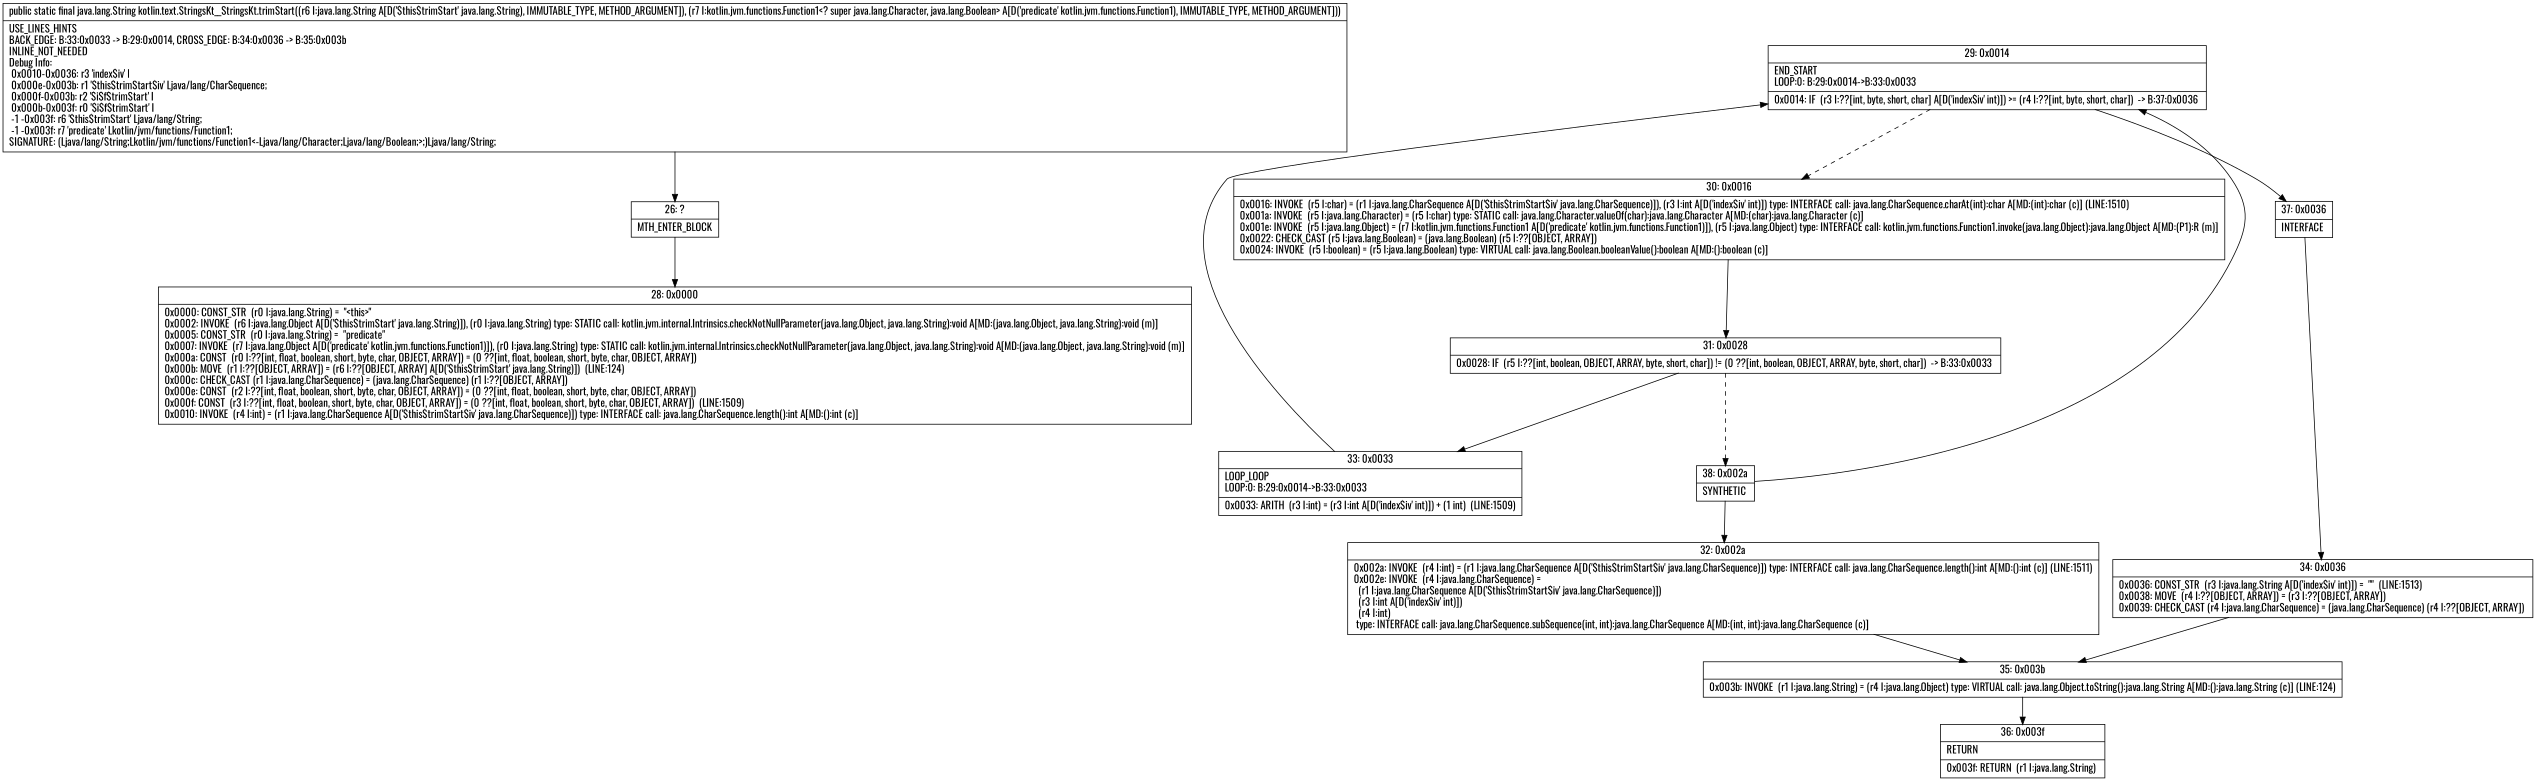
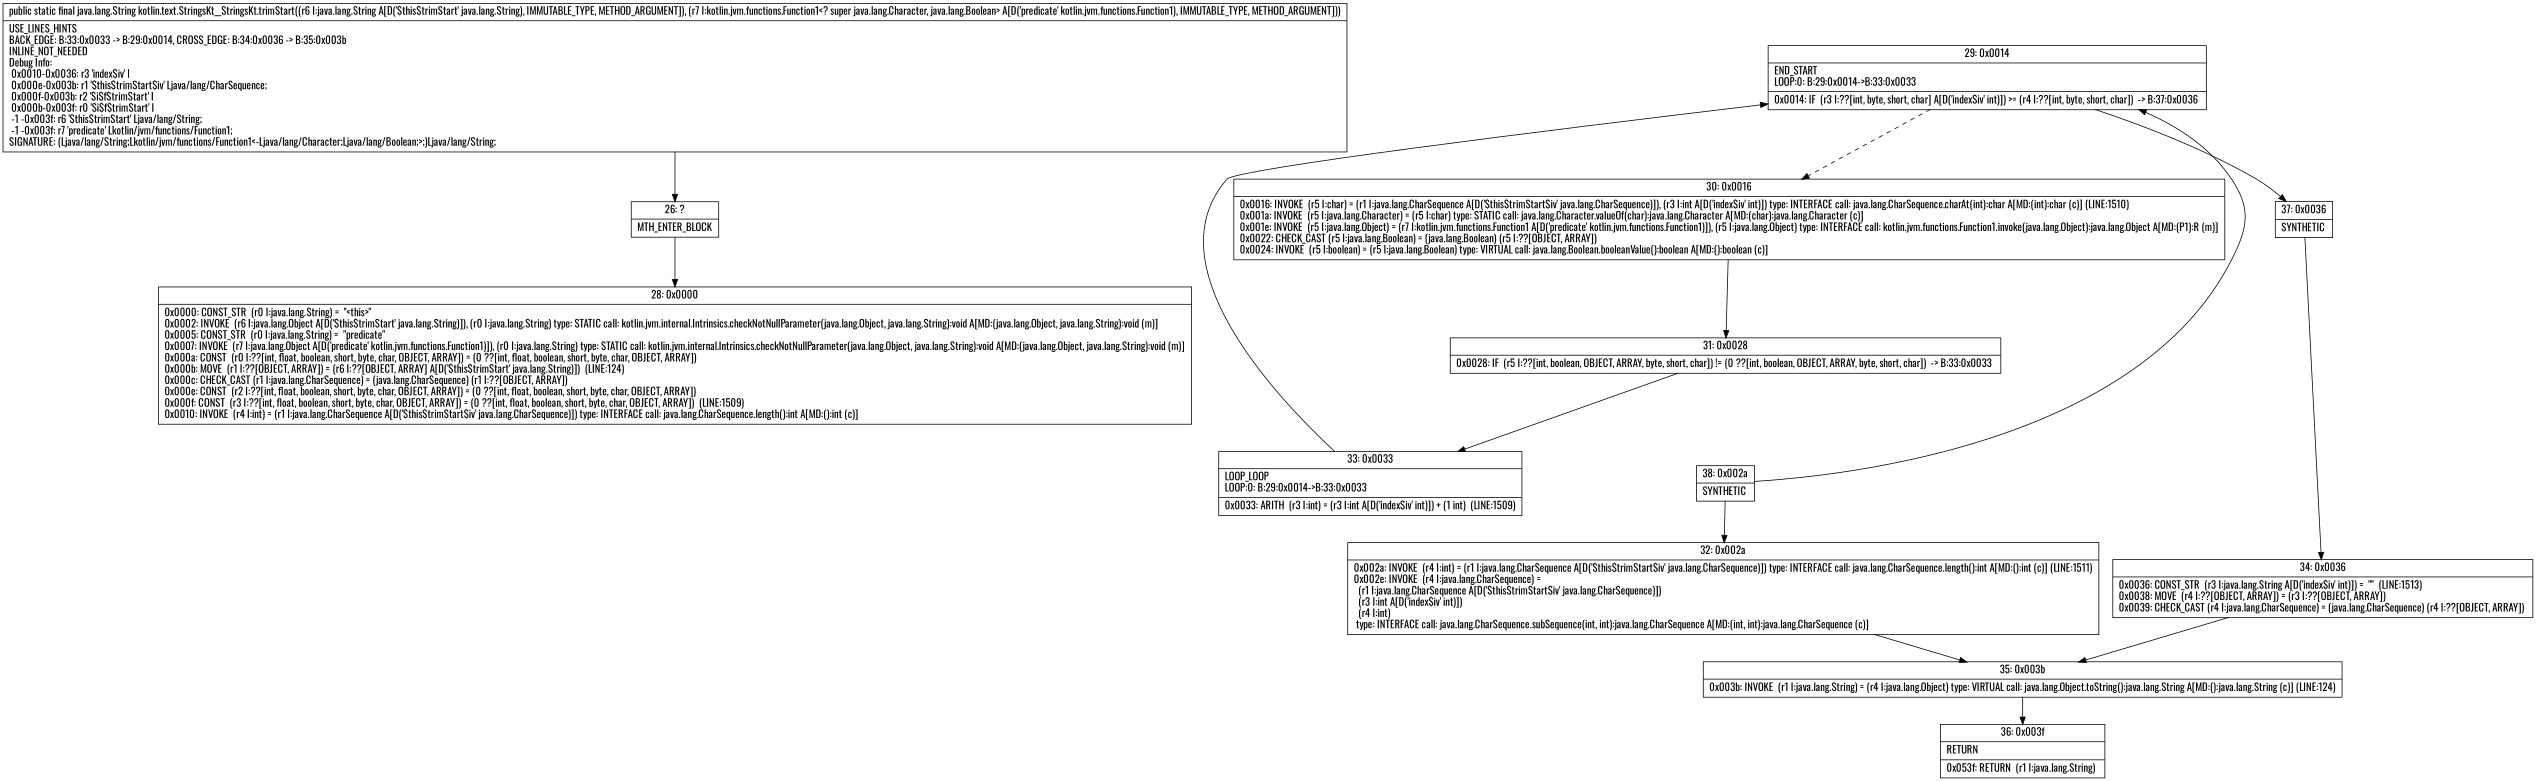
node "37: 0x0036": text "INTERFACE" -> "SYNTHETIC"
edge "31: 0x0028" -> "38: 0x002a": removed
node "36: 0x003f": text "0x003f: RETURN  (r1 I:java.lang.String)" -> "0x053f: RETURN  (r1 I:java.lang.String)"
